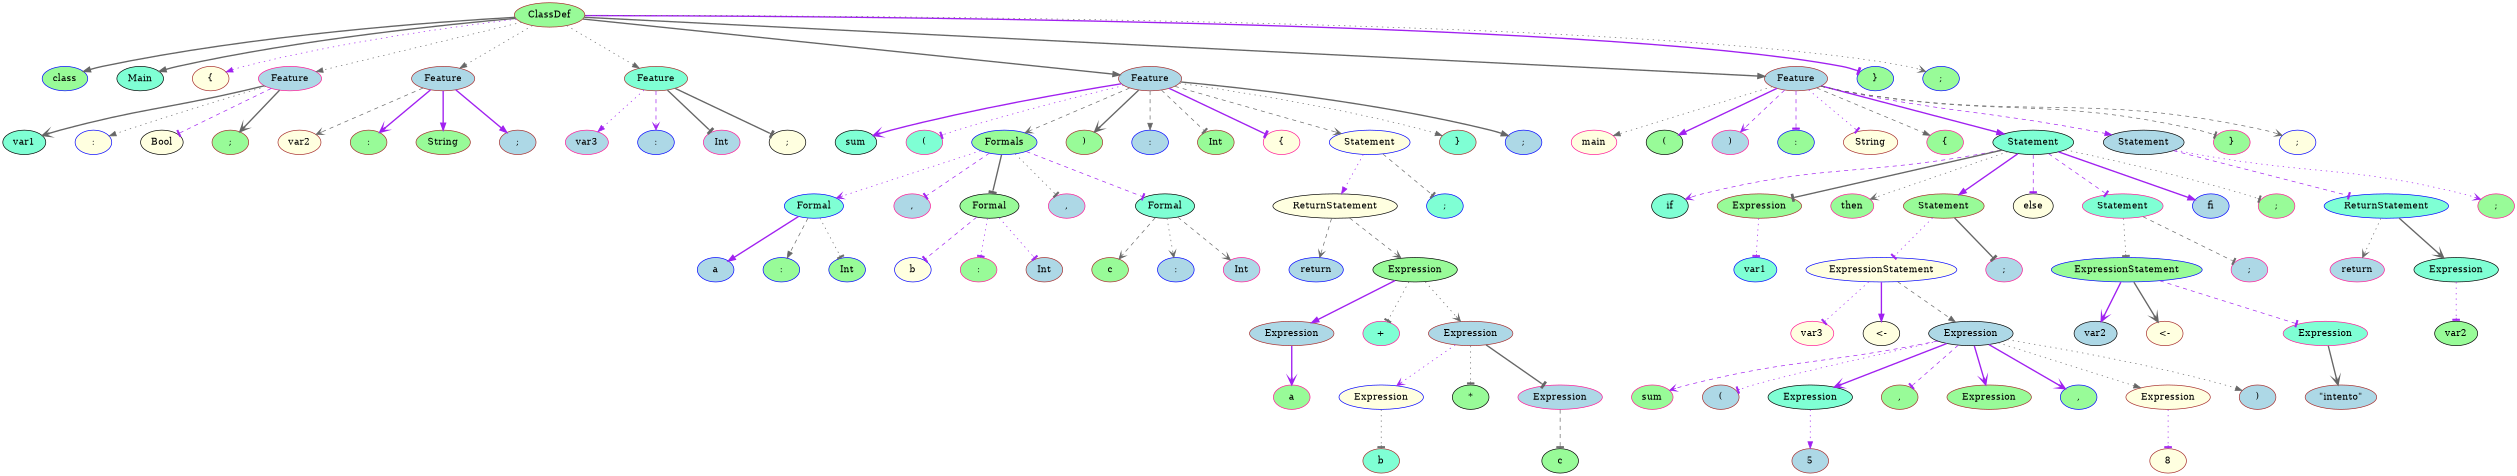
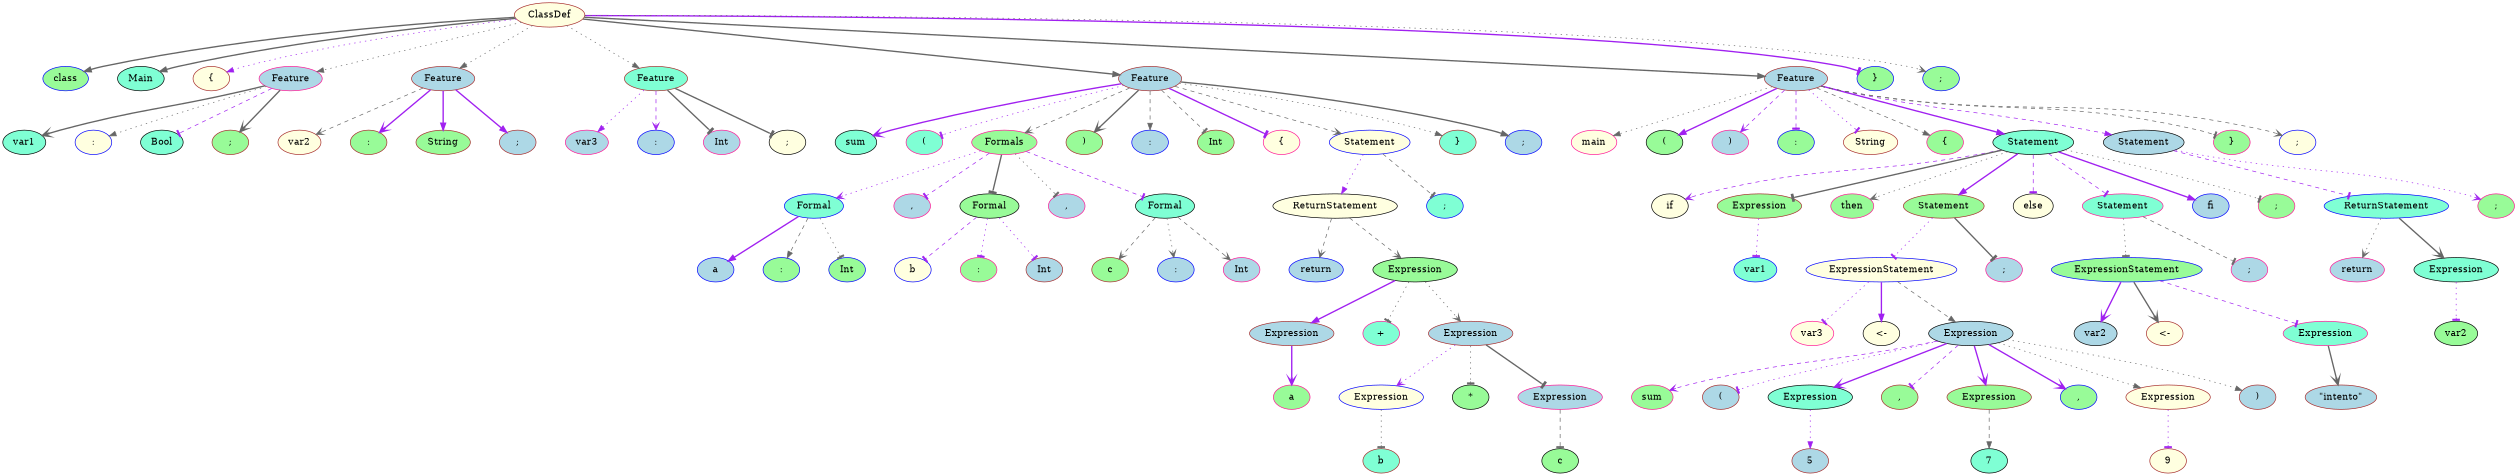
node "ClassDef": fillcolor palegreen -> lightyellow
node "Bool": fillcolor lightyellow -> aquamarine
node "Formals": color blue -> deeppink
node "if": fillcolor aquamarine -> lightyellow
node "7": added
node "8": label "8" -> "9"
